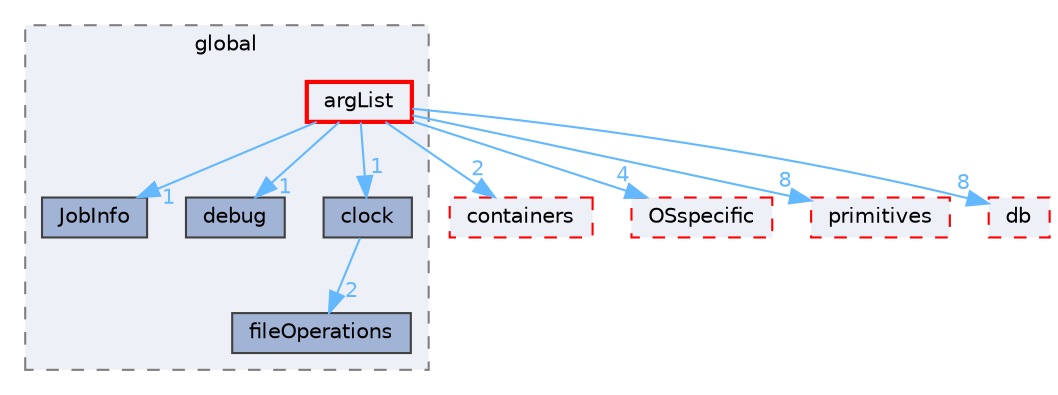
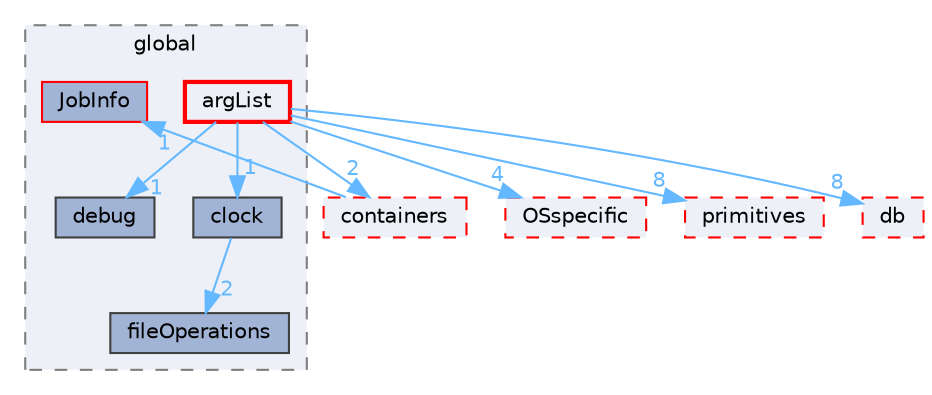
edge "argList" -> "JobInfo": now "containers" -> "JobInfo"
node "JobInfo": color grey25 -> red
